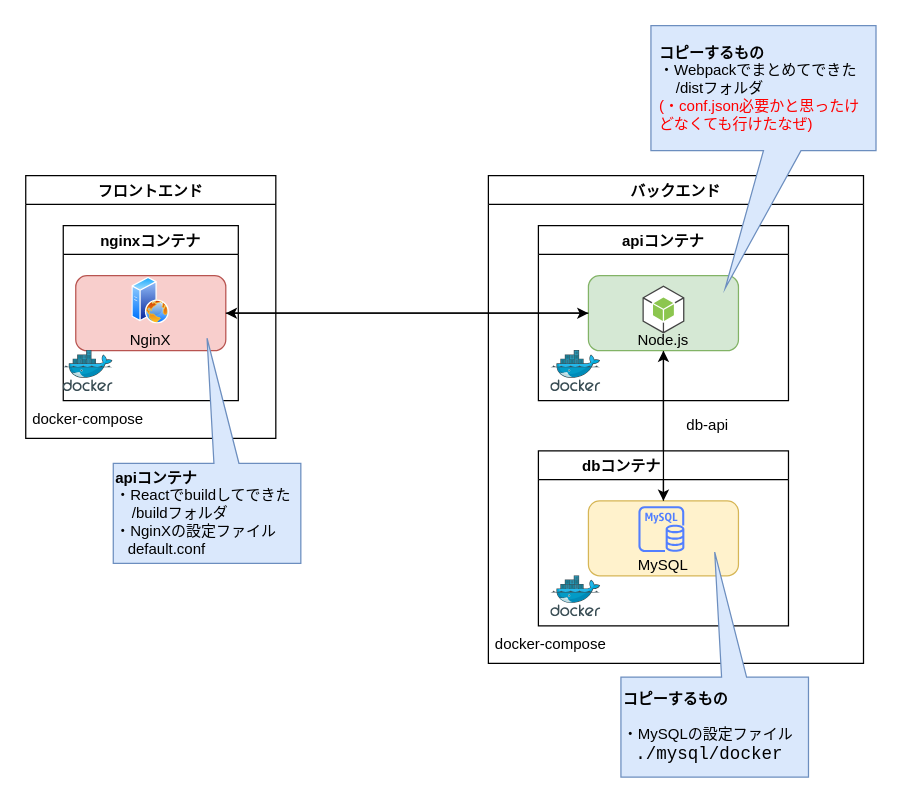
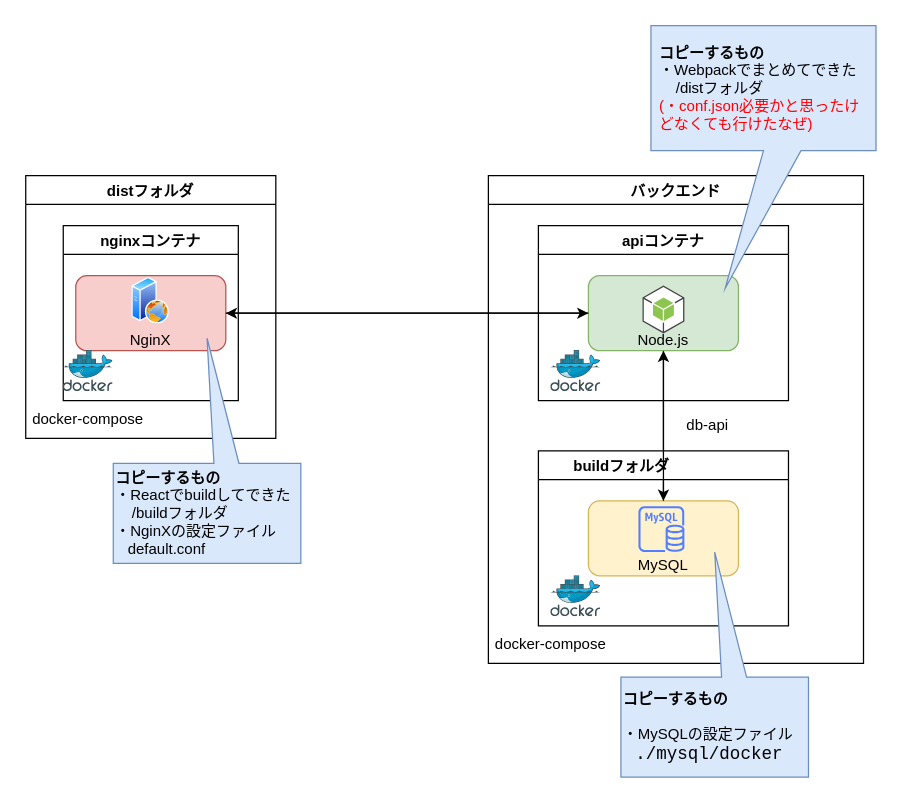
node "フロントエンド": label "フロントエンド" -> "distフォルダ"
node "dbコンテナ": label "dbコンテナ" -> "buildフォルダ"
node "apiコンテナ ・Reactでbuildしてできた /buildフォルダ ・NginXの設定ファイル default.conf": label "apiコンテナ ・Reactでbuildしてできた /buildフォルダ ・NginXの設定ファイル default.conf" -> "コピーするもの ・Reactでbuildしてできた /buildフォルダ ・NginXの設定ファイル default.conf"
